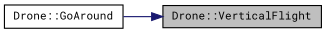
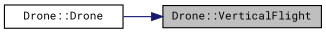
node "Drone::GoAround": label "Drone::GoAround" -> "Drone::Drone"
